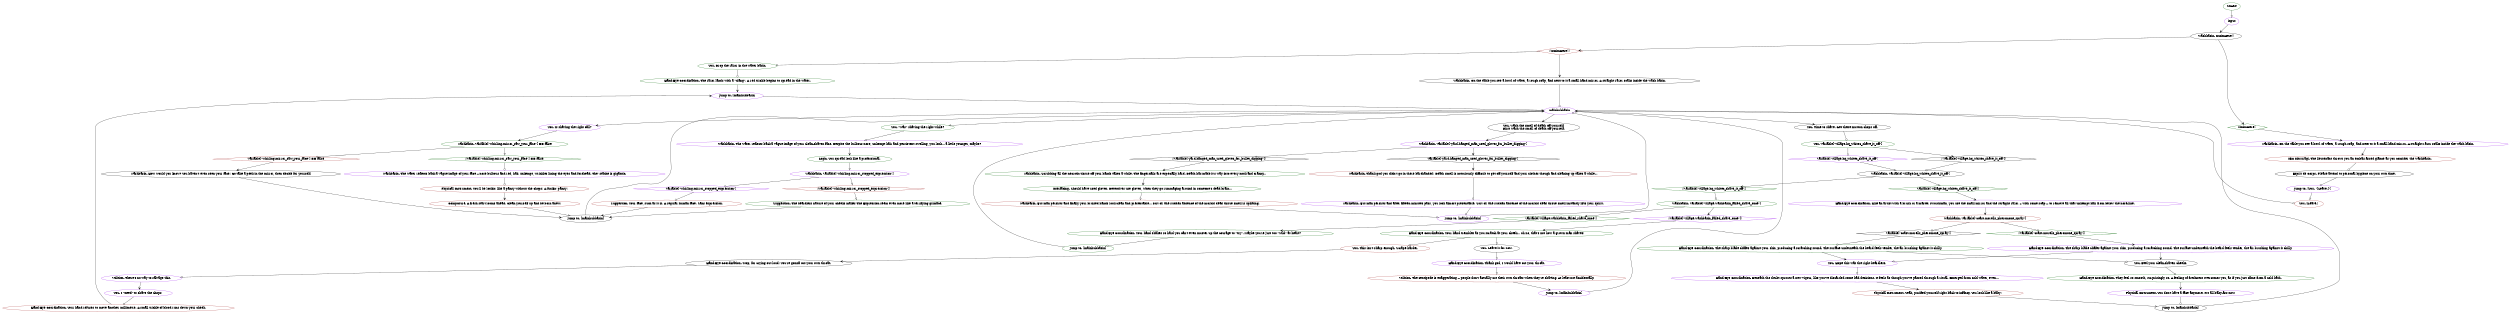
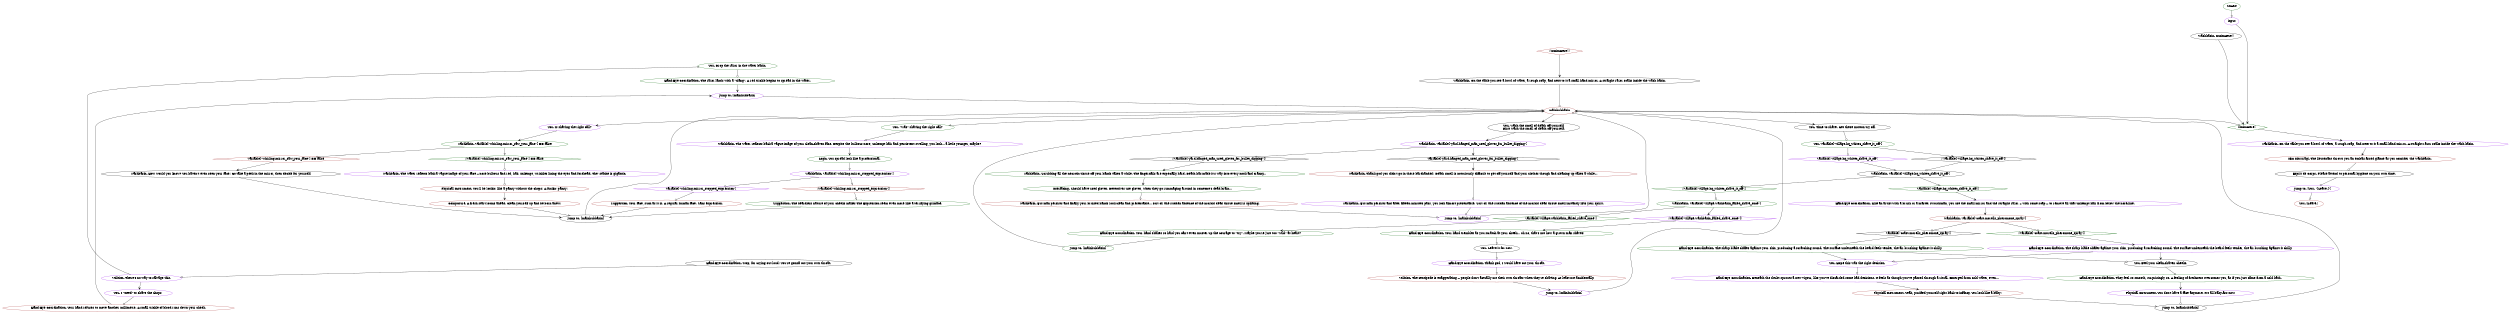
edge "input" -> "Washbasin: IsKimHere()": now "input" -> "IsKimHere()"
edge "Washbasin: IsKimHere()" -> "!(IsKimHere())": removed
edge "!(IsKimHere())" -> "You: Drop the razor in the water basin.": now "Volition: There's no way to salvage this." -> "You: Drop the razor in the water basin."
node "mainhubbasin": color purple -> brown
edge "mainhubbasin" -> "You: [Leave.]": now "mainhubbasin" -> "IsKimHere()"
node "You: *Was* shaving the right while?": label "You: *Was* shaving the right while?" -> "You: *Was* shaving the right call?"
node "You: Time to shave. Get these mutton chops off.": label "You: Time to shave. Get these mutton chops off." -> "You: Time to shave. Get these mutton try off."
node "You: This isn't sharp enough. Scrape harder.": removed
node "You: Hope this was the right beardless.": label "You: Hope this was the right beardless." -> "You: Hope this was the right decision."
